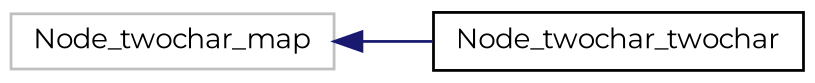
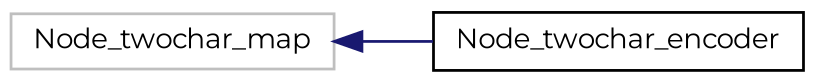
node "Node_twochar_twochar": label "Node_twochar_twochar" -> "Node_twochar_encoder"
